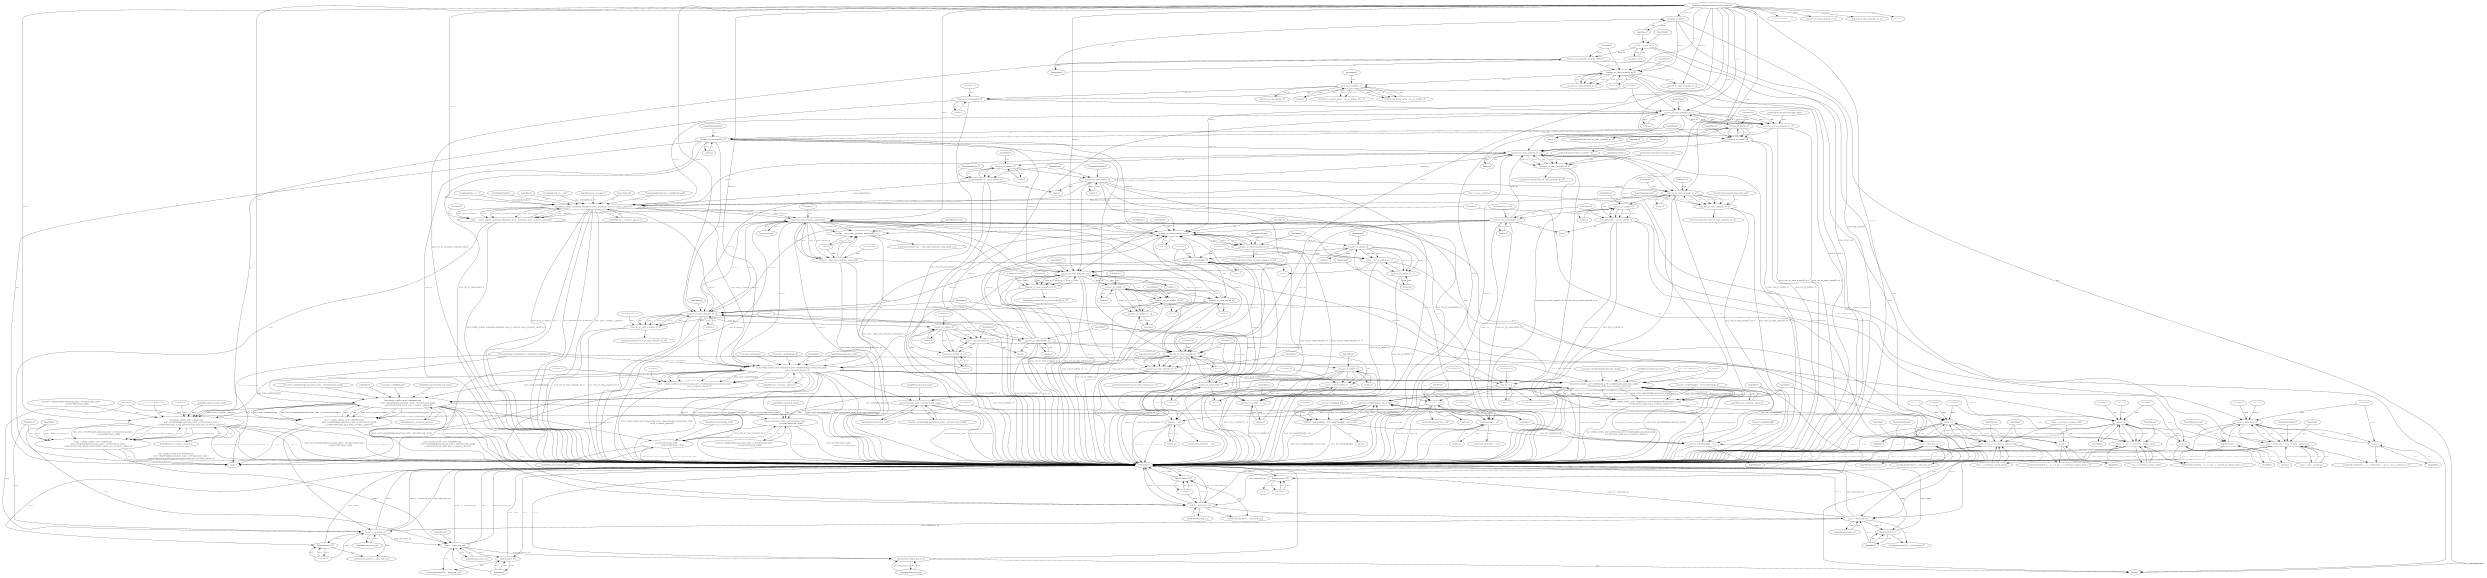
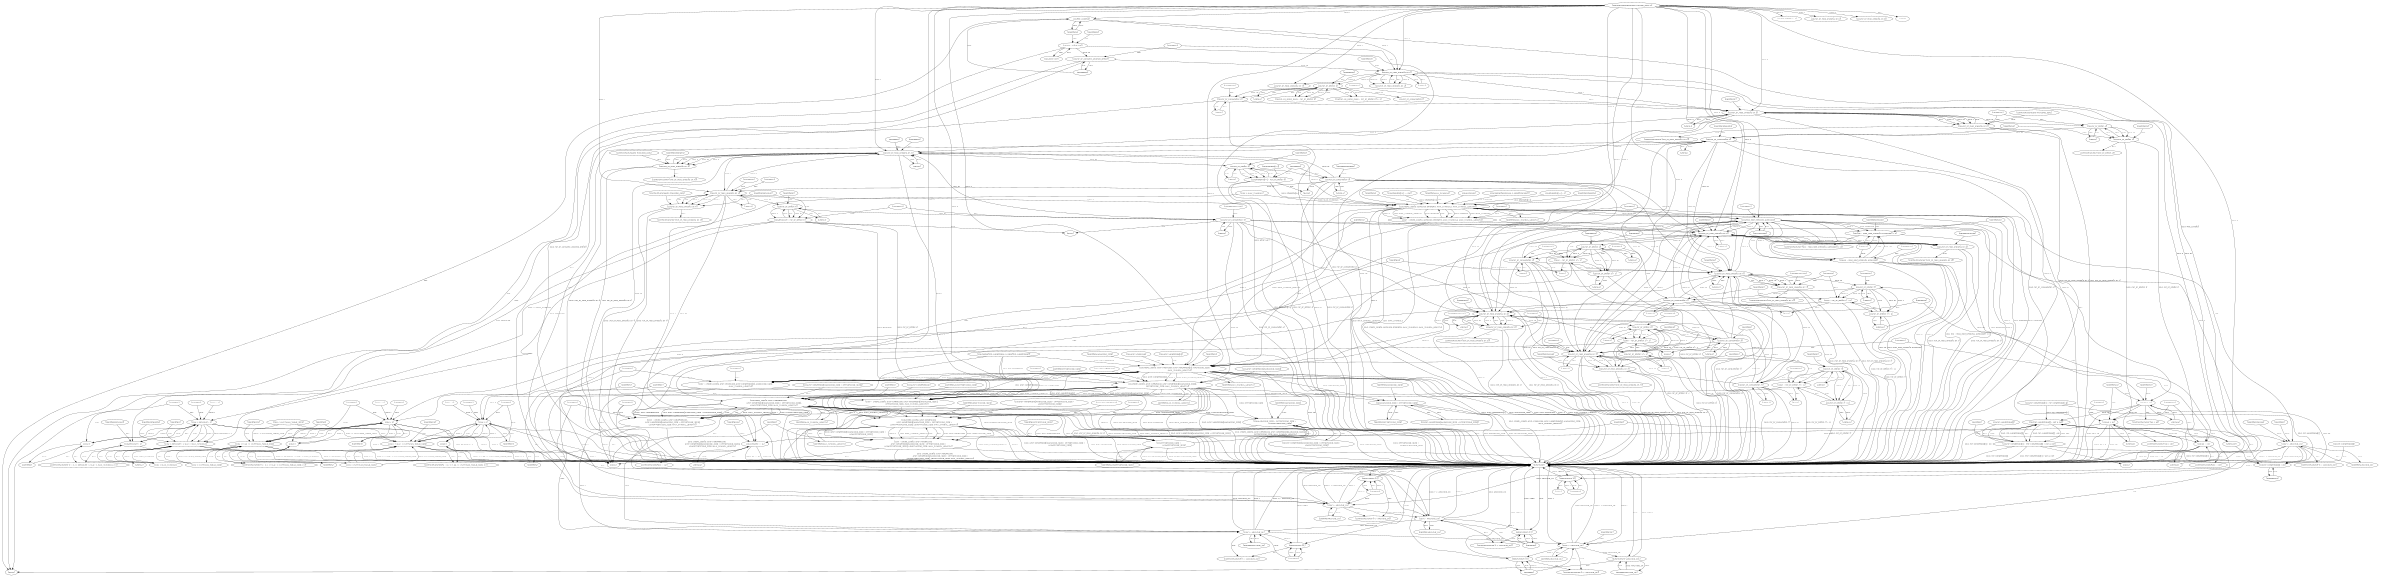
edge "(Call,rar->lengthtable[i] + val)" -> "(Return,RET)": now "(Call,&rar->lengthtable[MAINCODE_SIZE])" -> "(Return,RET)"
